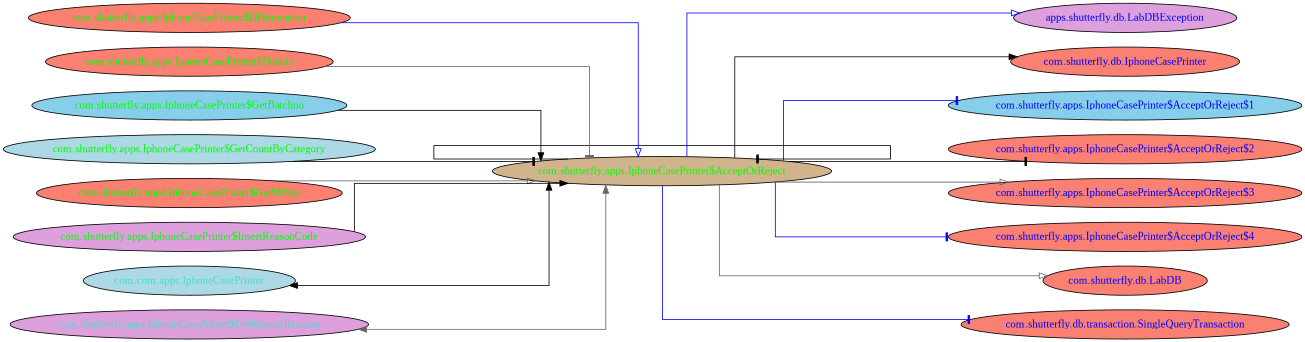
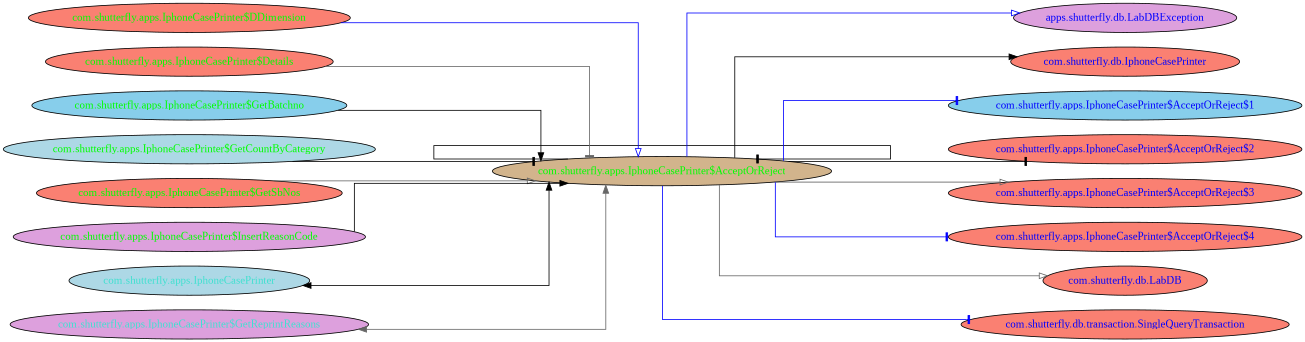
node "com.com.apps.IphoneCasePrinter": label "com.com.apps.IphoneCasePrinter" -> "com.shutterfly.apps.IphoneCasePrinter"
